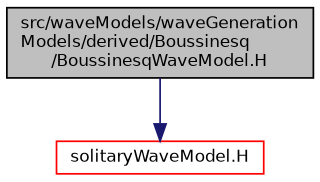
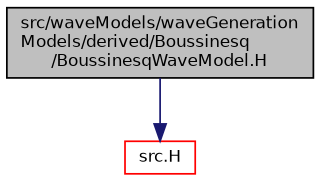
node "solitaryWaveModel.H": label "solitaryWaveModel.H" -> "src.H"
